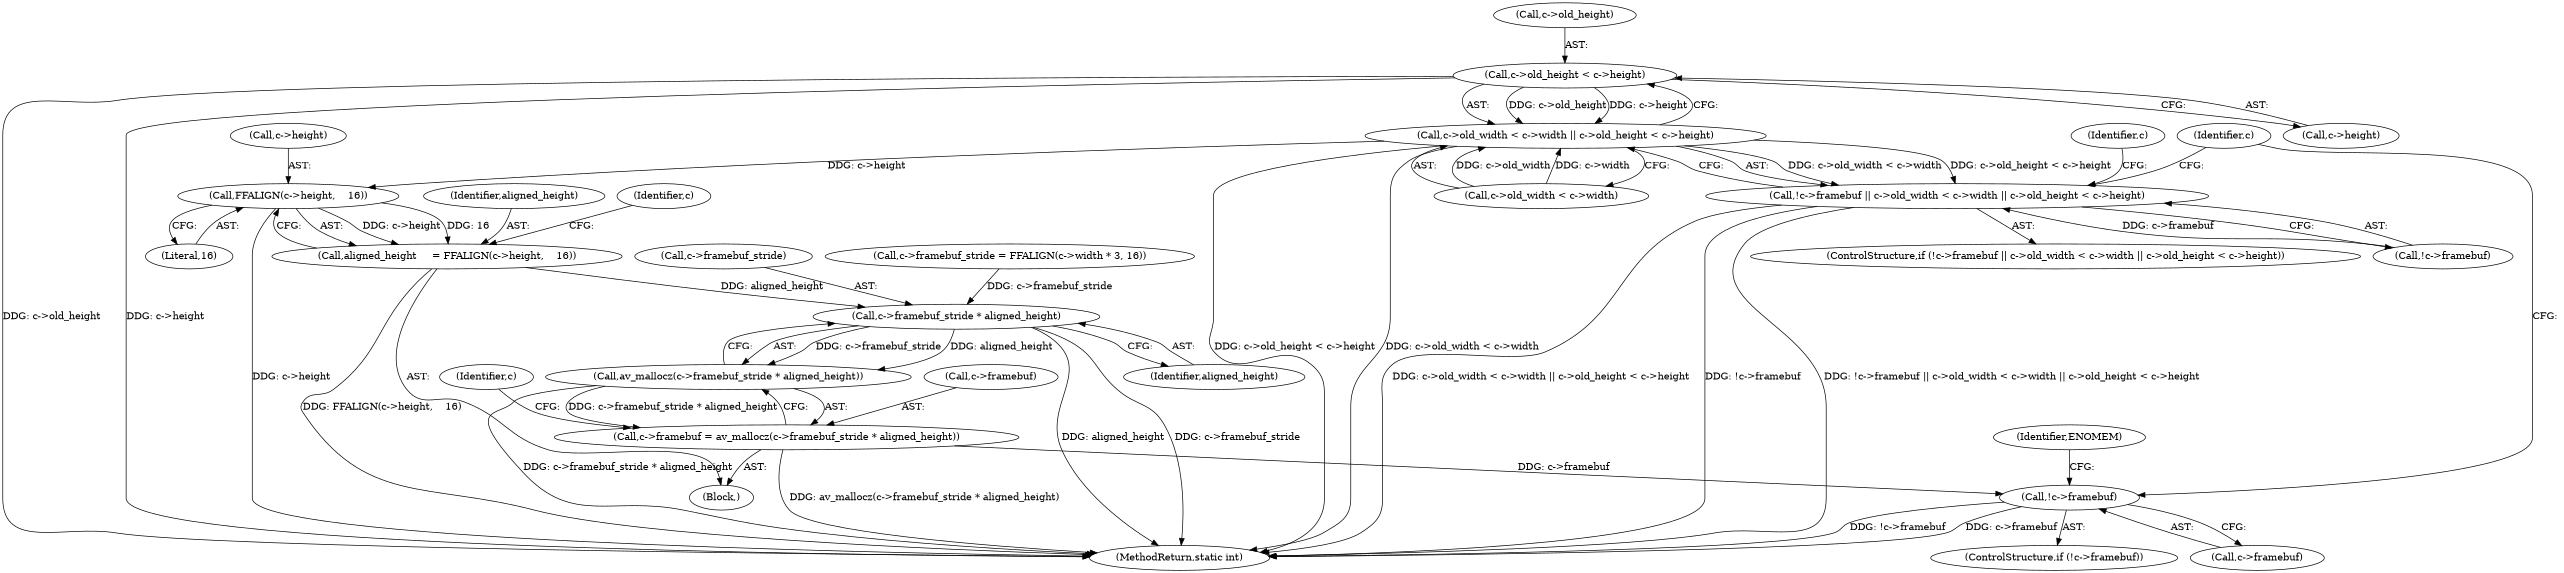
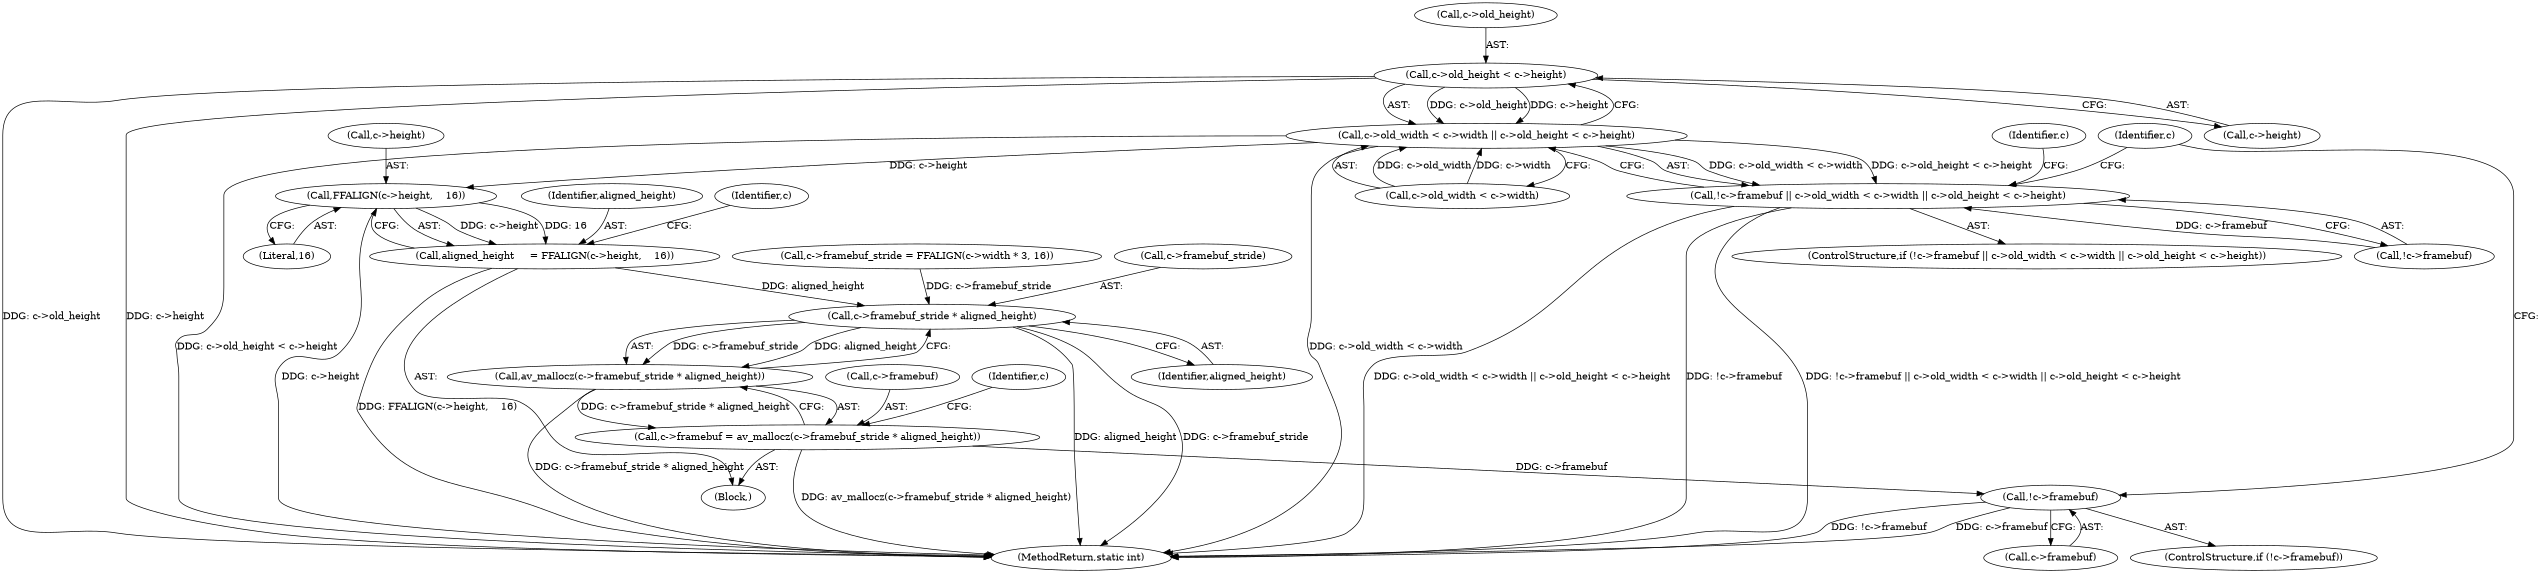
node "(Identifier,ENOMEM)": removed
